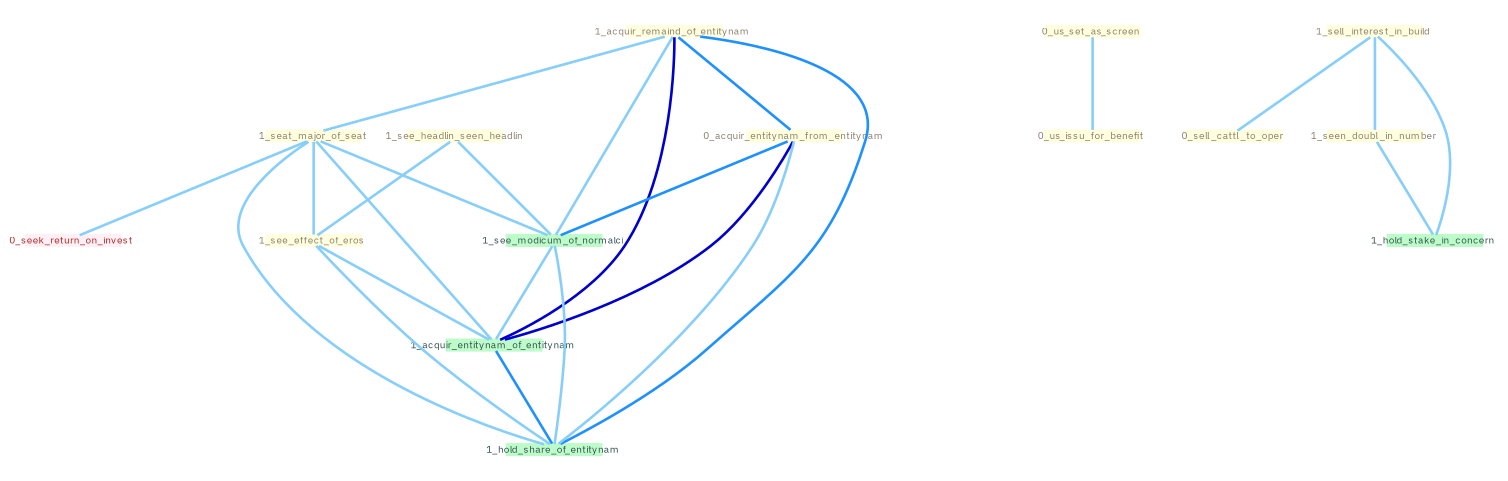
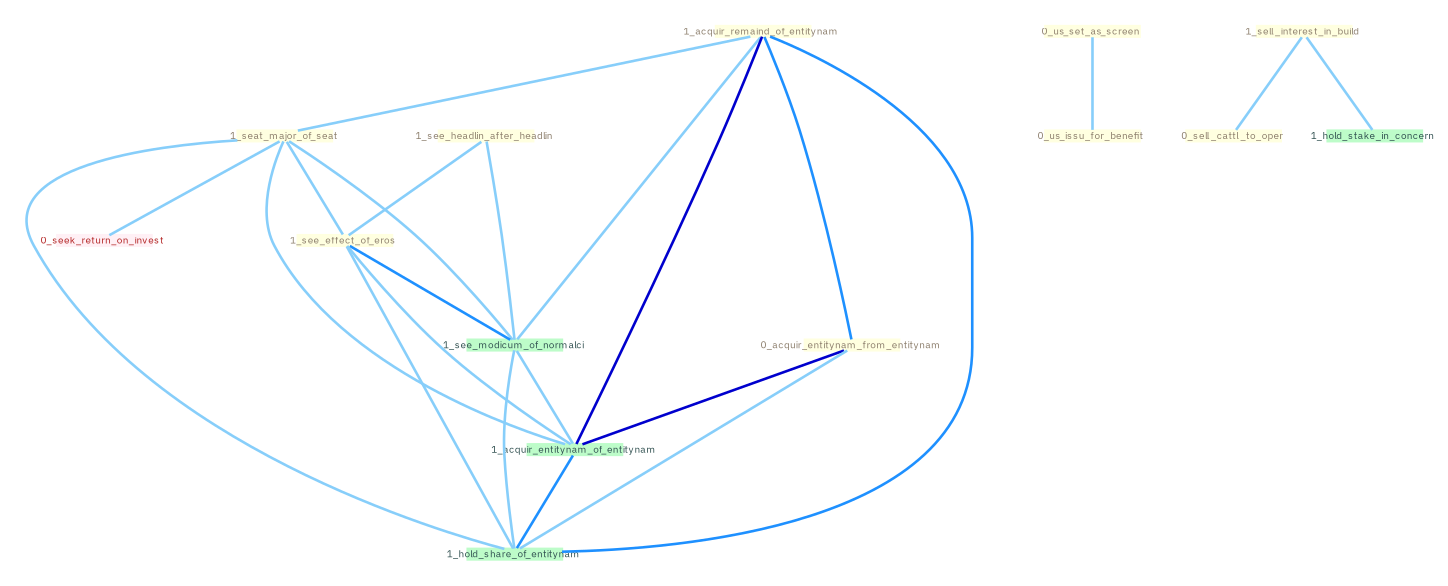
node "1_see_headlin_seen_headlin": label "1_see_headlin_seen_headlin" -> "1_see_headlin_after_headlin"
node "1_seen_doubl_in_number": removed
edge "0_acquir_entitynam_from_entitynam" -- "1_see_modicum_of_normalci": now "1_see_effect_of_eros" -- "1_see_modicum_of_normalci"
